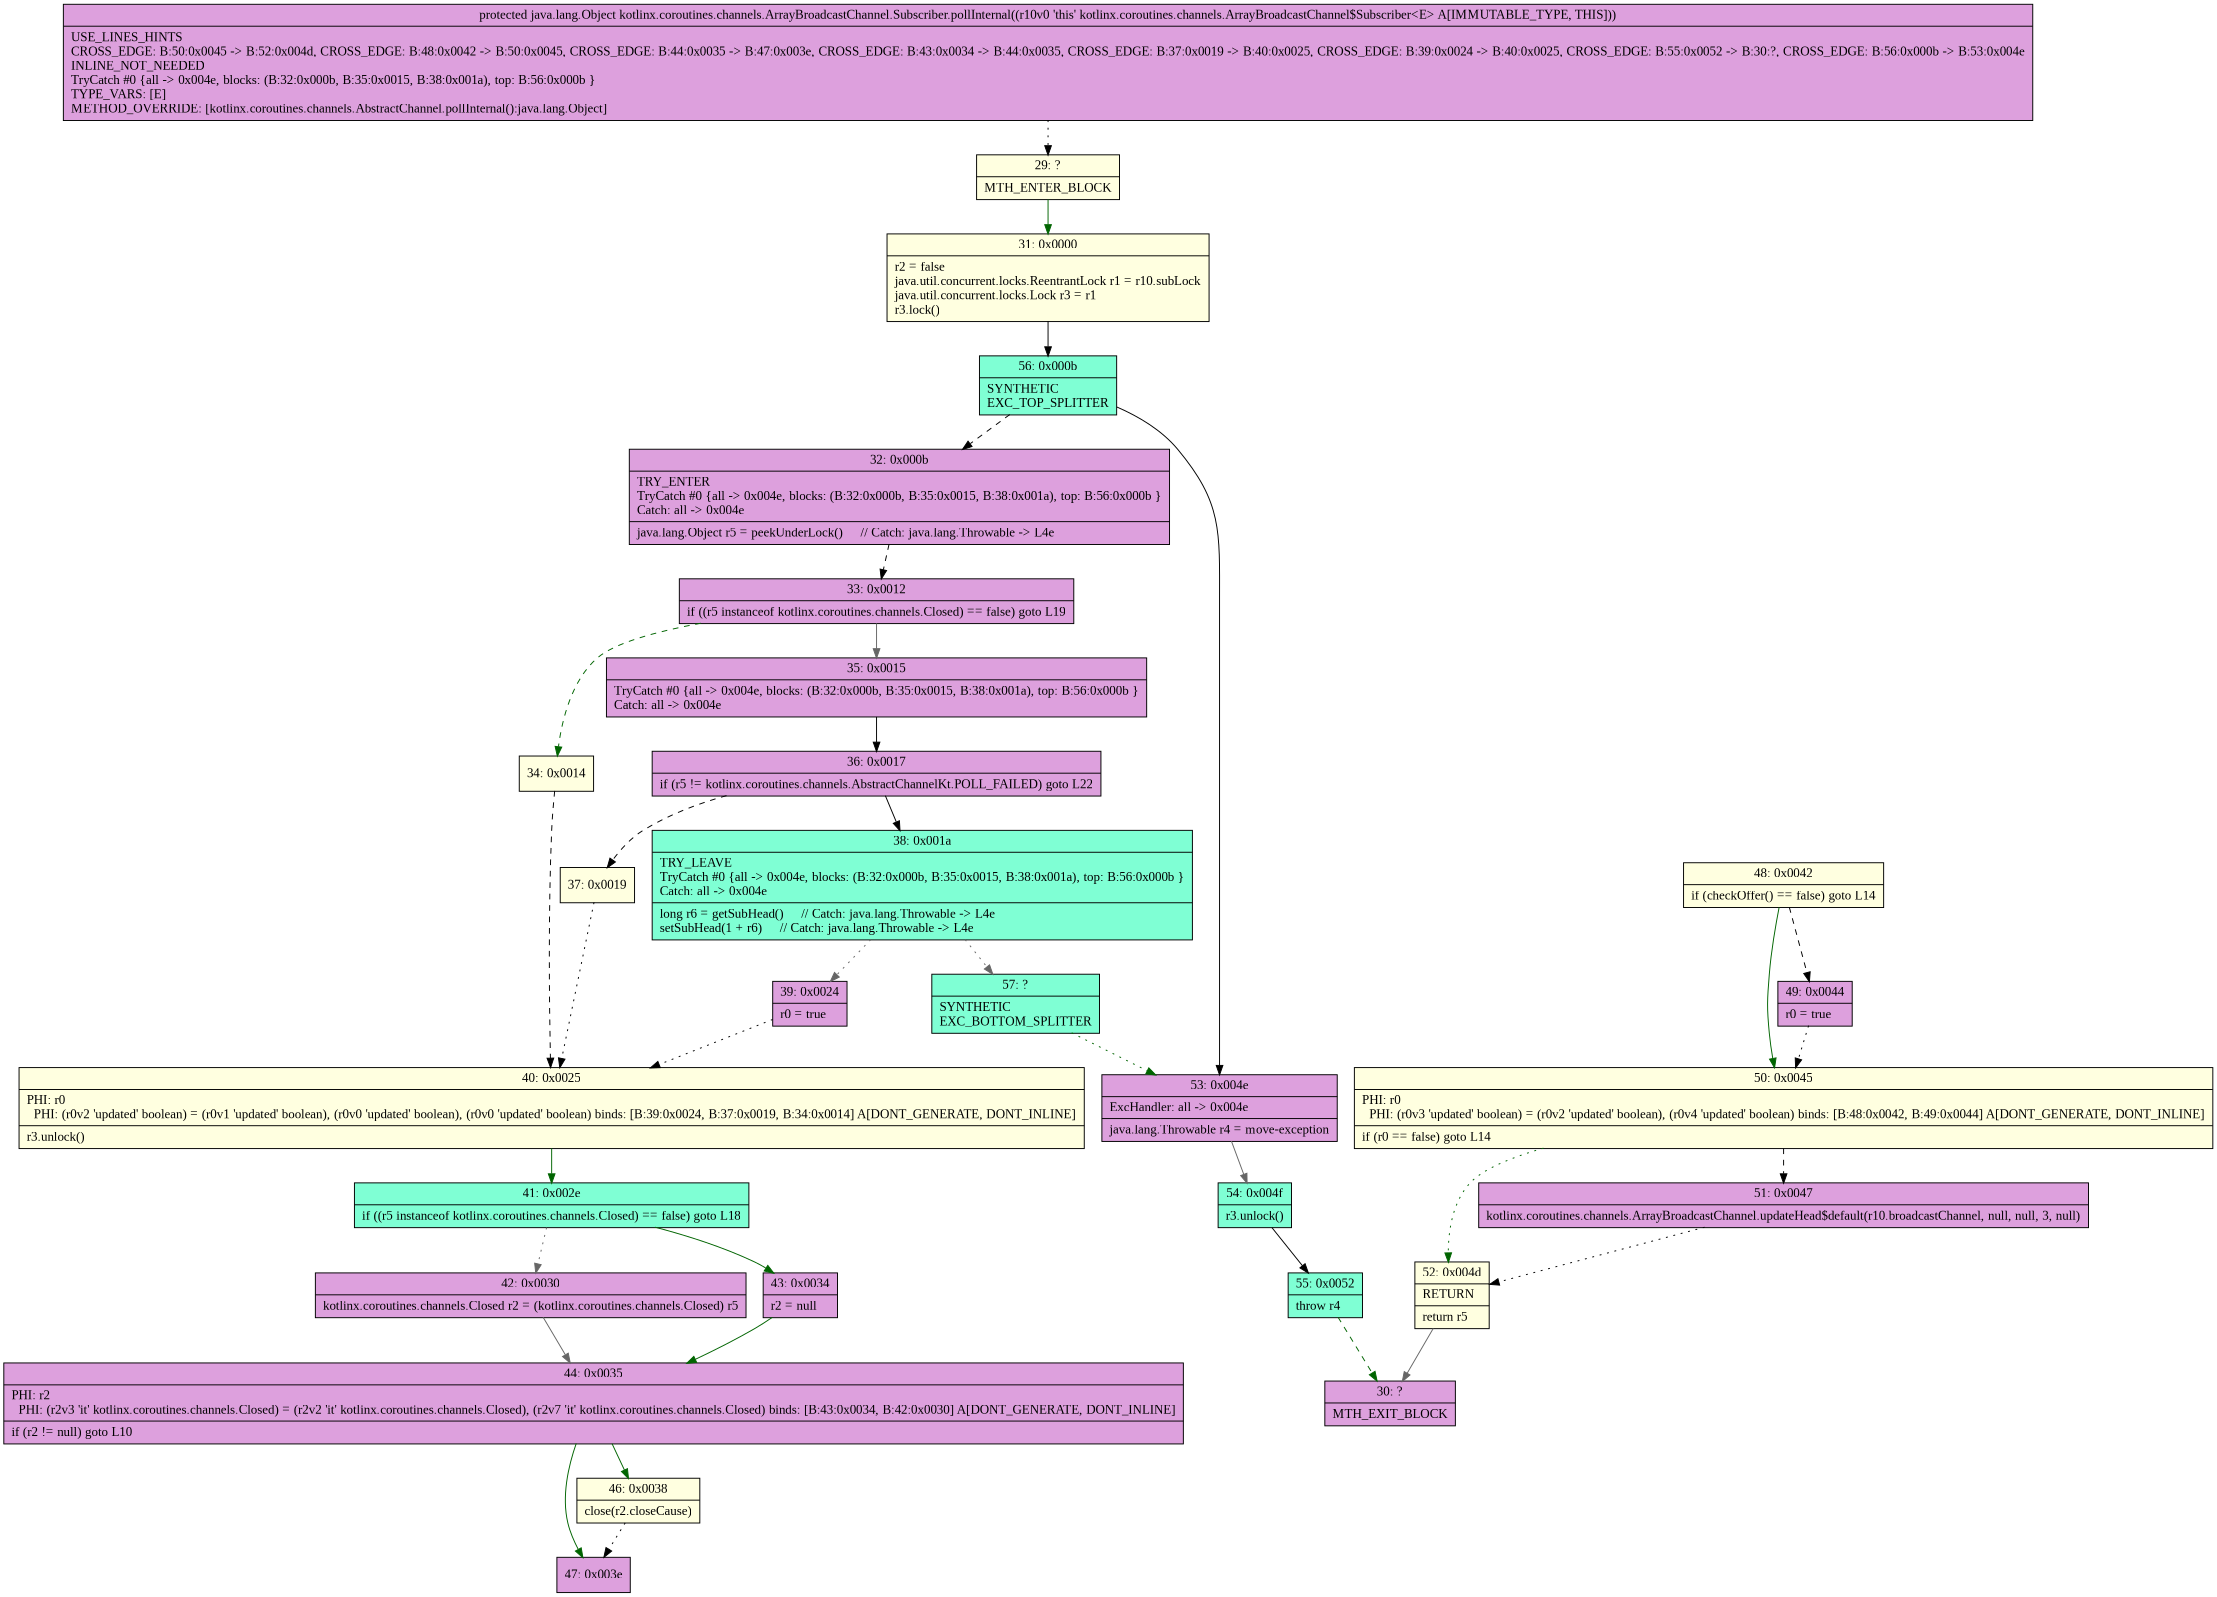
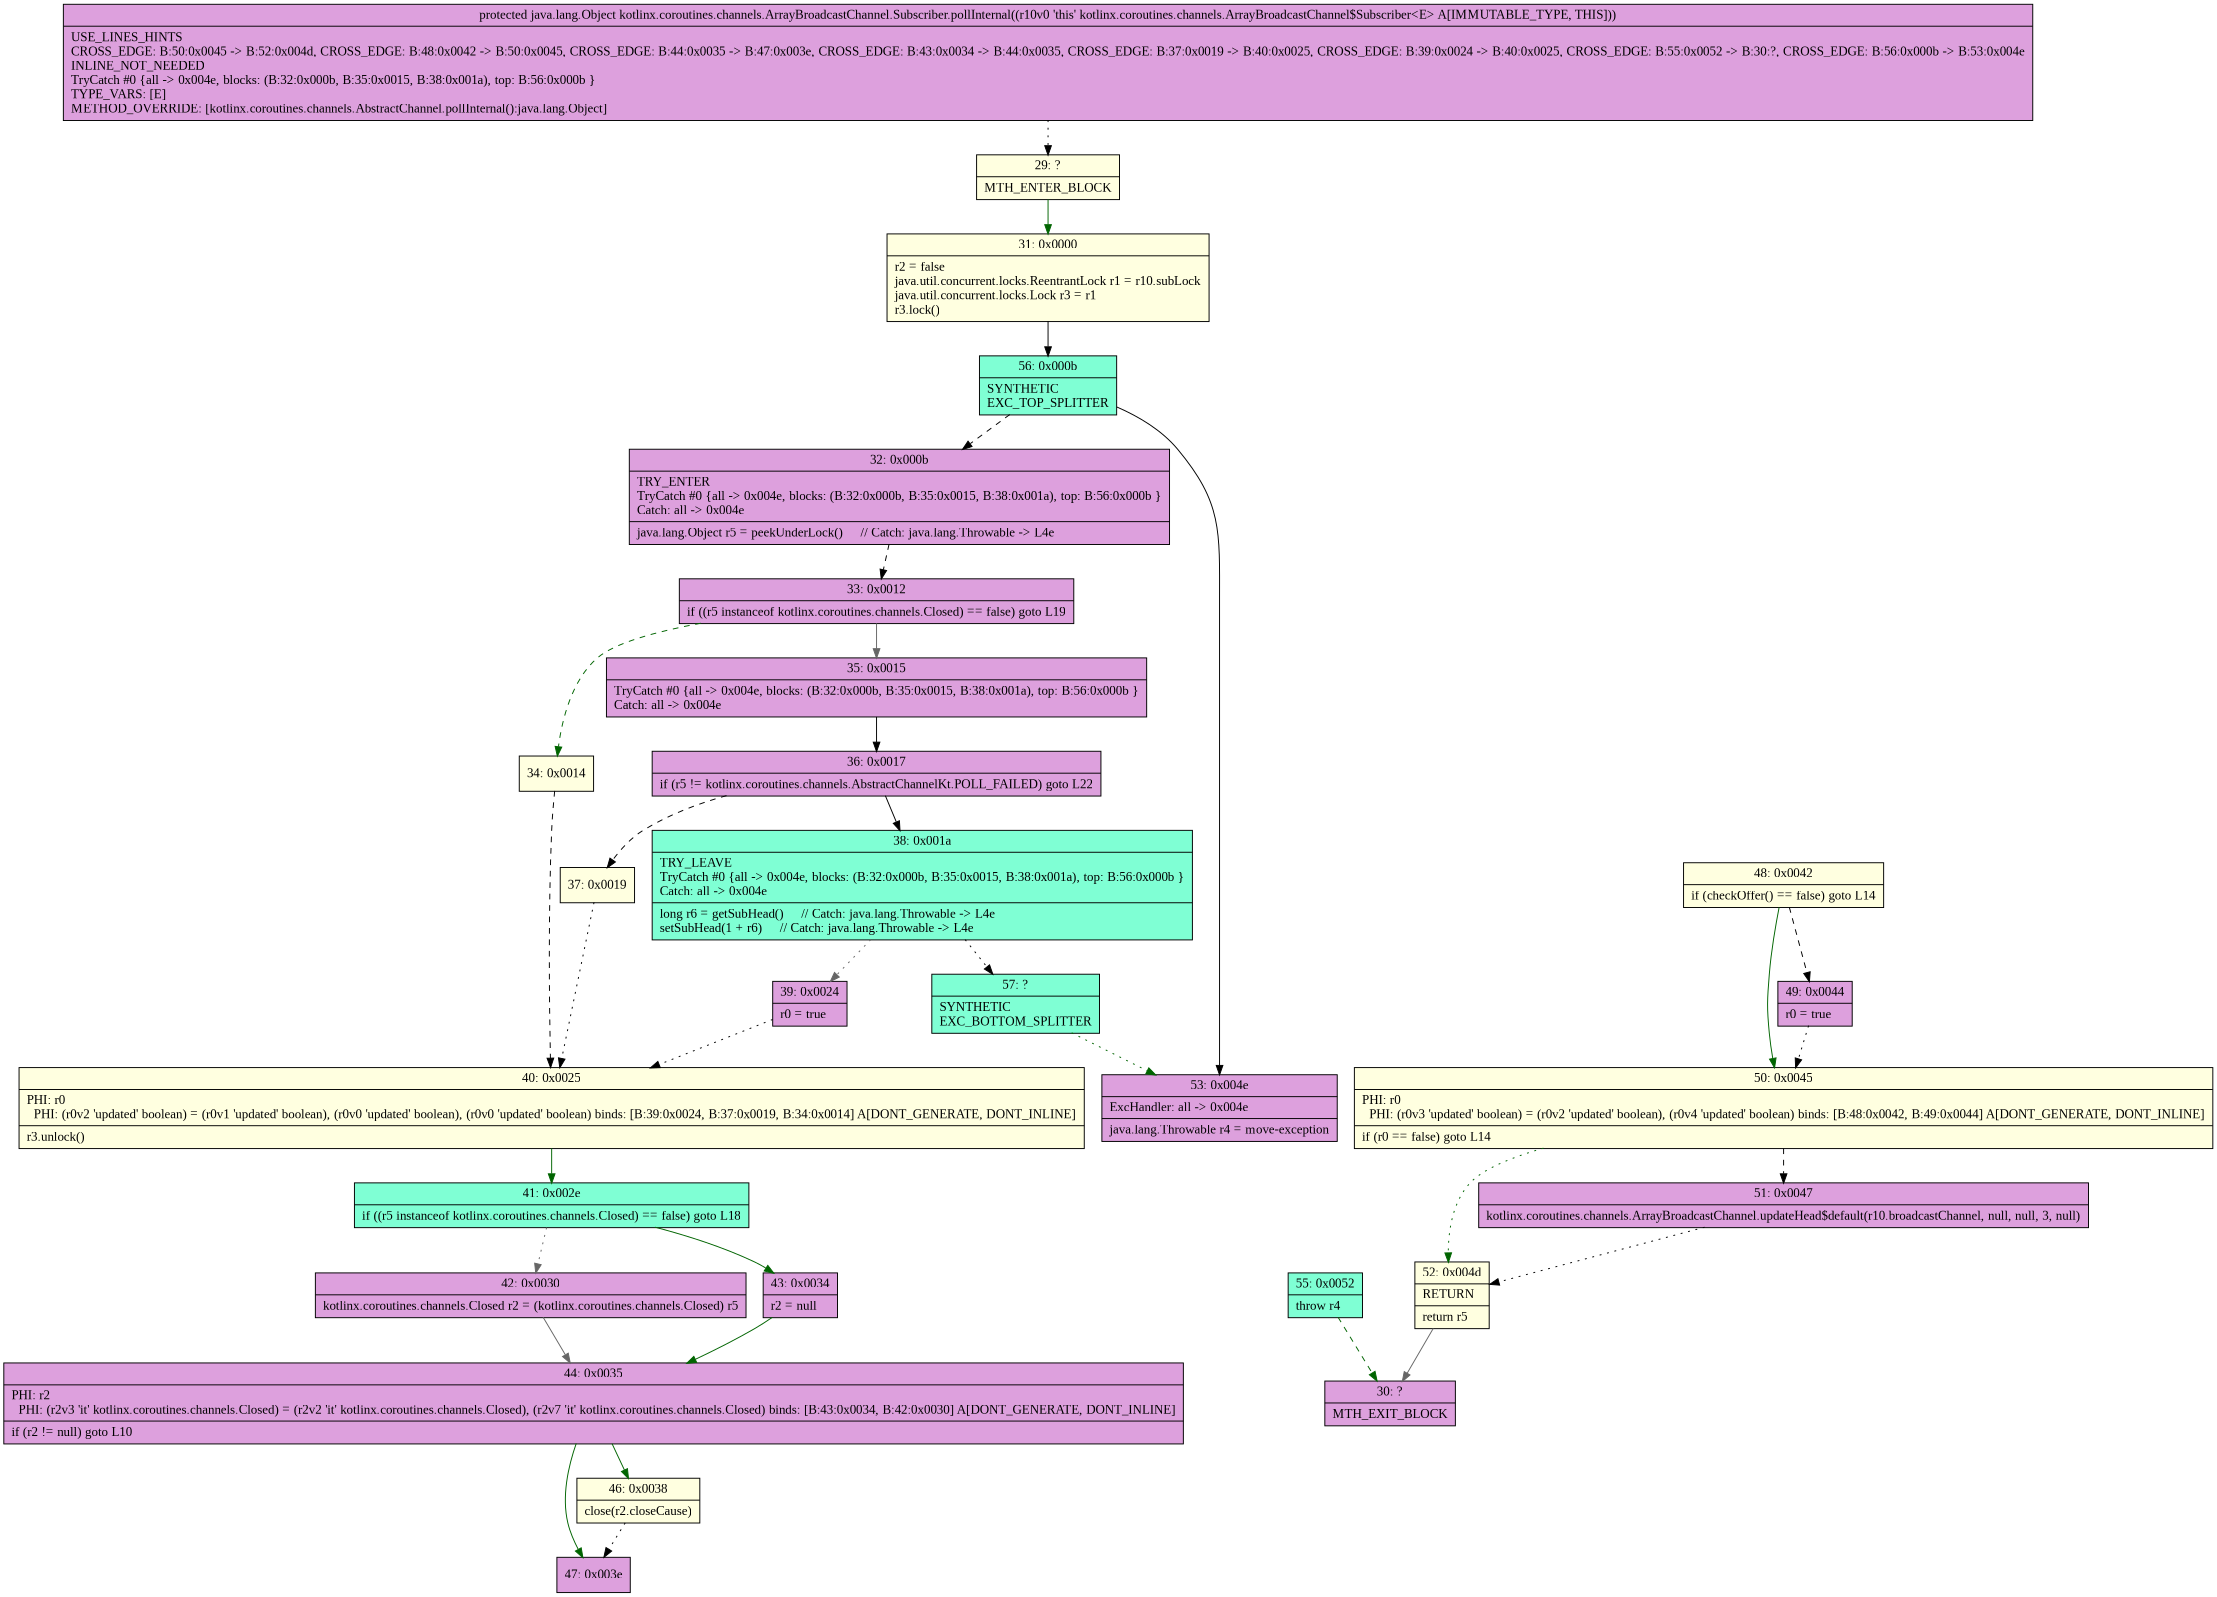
edge "38: 0x001a" -> "57: ?": color gray40 -> black
node "54: 0x004f": removed
